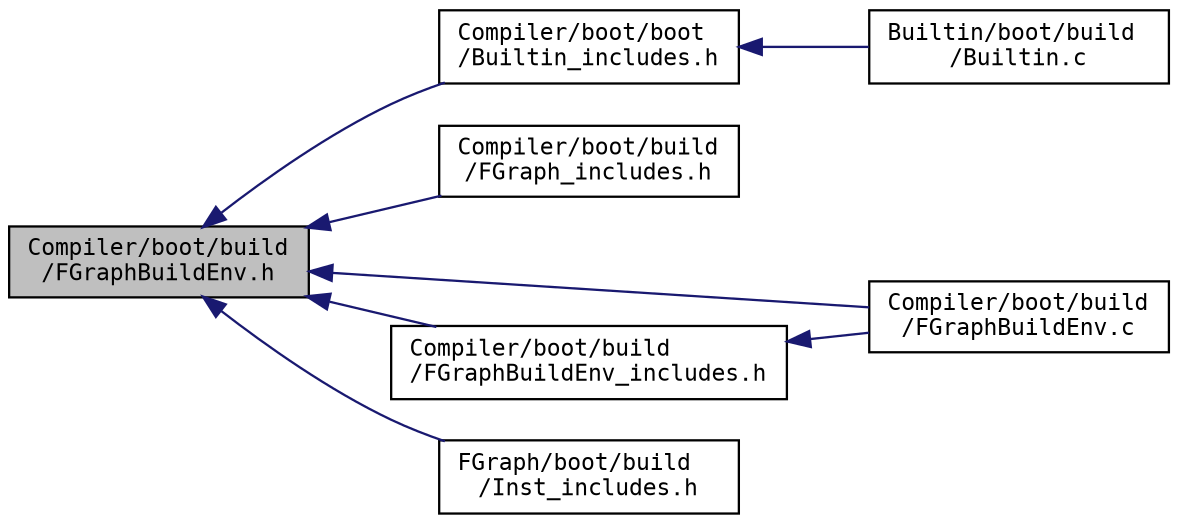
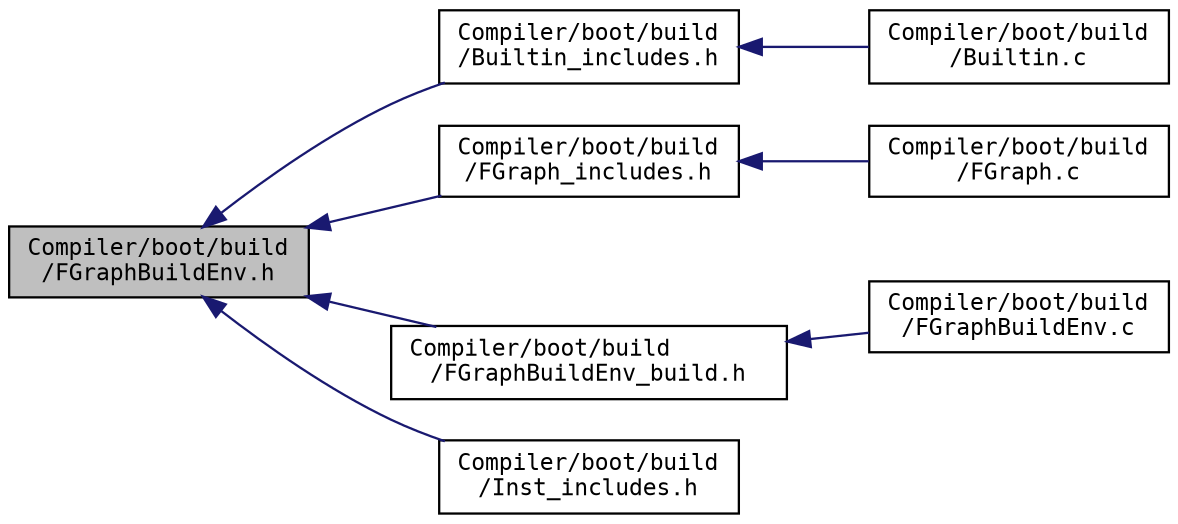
node "Compiler/boot/boot /Builtin_includes.h": label "Compiler/boot/boot /Builtin_includes.h" -> "Compiler/boot/build /Builtin_includes.h"
node "Builtin/boot/build /Builtin.c": label "Builtin/boot/build /Builtin.c" -> "Compiler/boot/build /Builtin.c"
node "Compiler/boot/build /FGraph.c": added
edge "Compiler/boot/build /FGraphBuildEnv.c" -> "Compiler/boot/build /FGraphBuildEnv.h": removed
node "Compiler/boot/build /FGraphBuildEnv_includes.h": label "Compiler/boot/build /FGraphBuildEnv_includes.h" -> "Compiler/boot/build /FGraphBuildEnv_build.h"
node "FGraph/boot/build /Inst_includes.h": label "FGraph/boot/build /Inst_includes.h" -> "Compiler/boot/build /Inst_includes.h"
